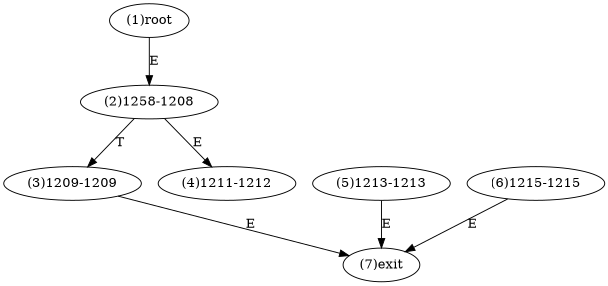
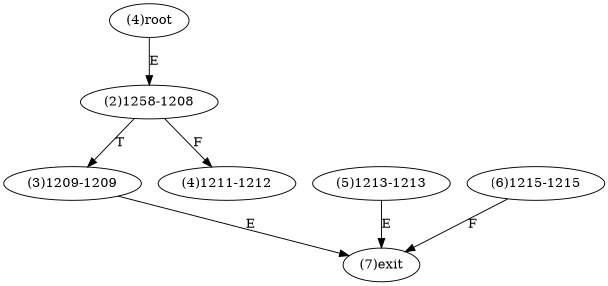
node "(1)root": label "(1)root" -> "(4)root"
edge "(2)1258-1208" -> "(4)1211-1212": label "E" -> "F"
edge "(6)1215-1215" -> "(7)exit": label "E" -> "F"
